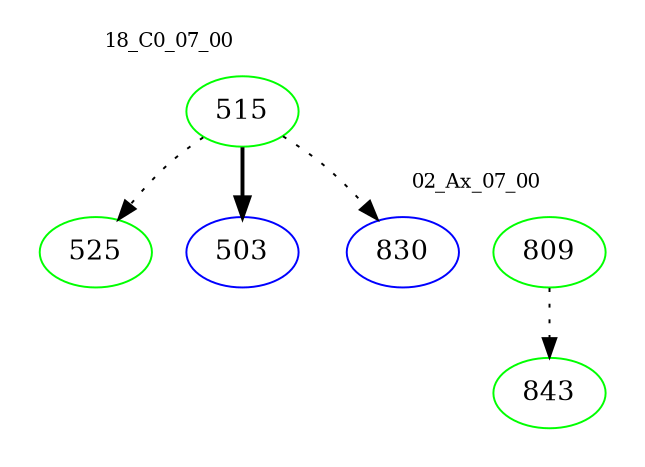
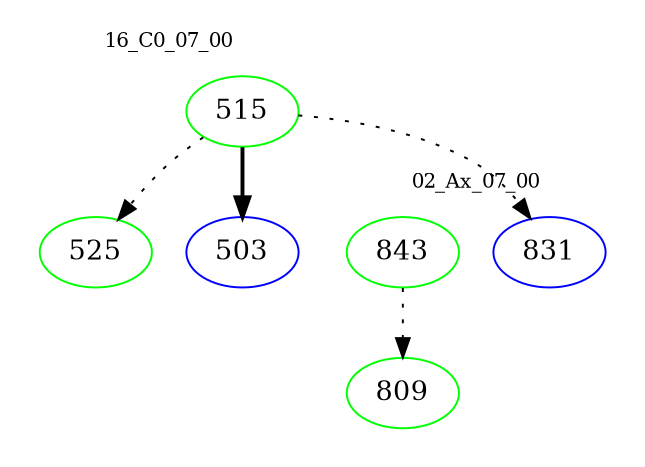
cluster "18_C0_07_00": label "18_C0_07_00" -> "16_C0_07_00"
node "830": label "830" -> "831"
edge "809" -> "843": reversed
